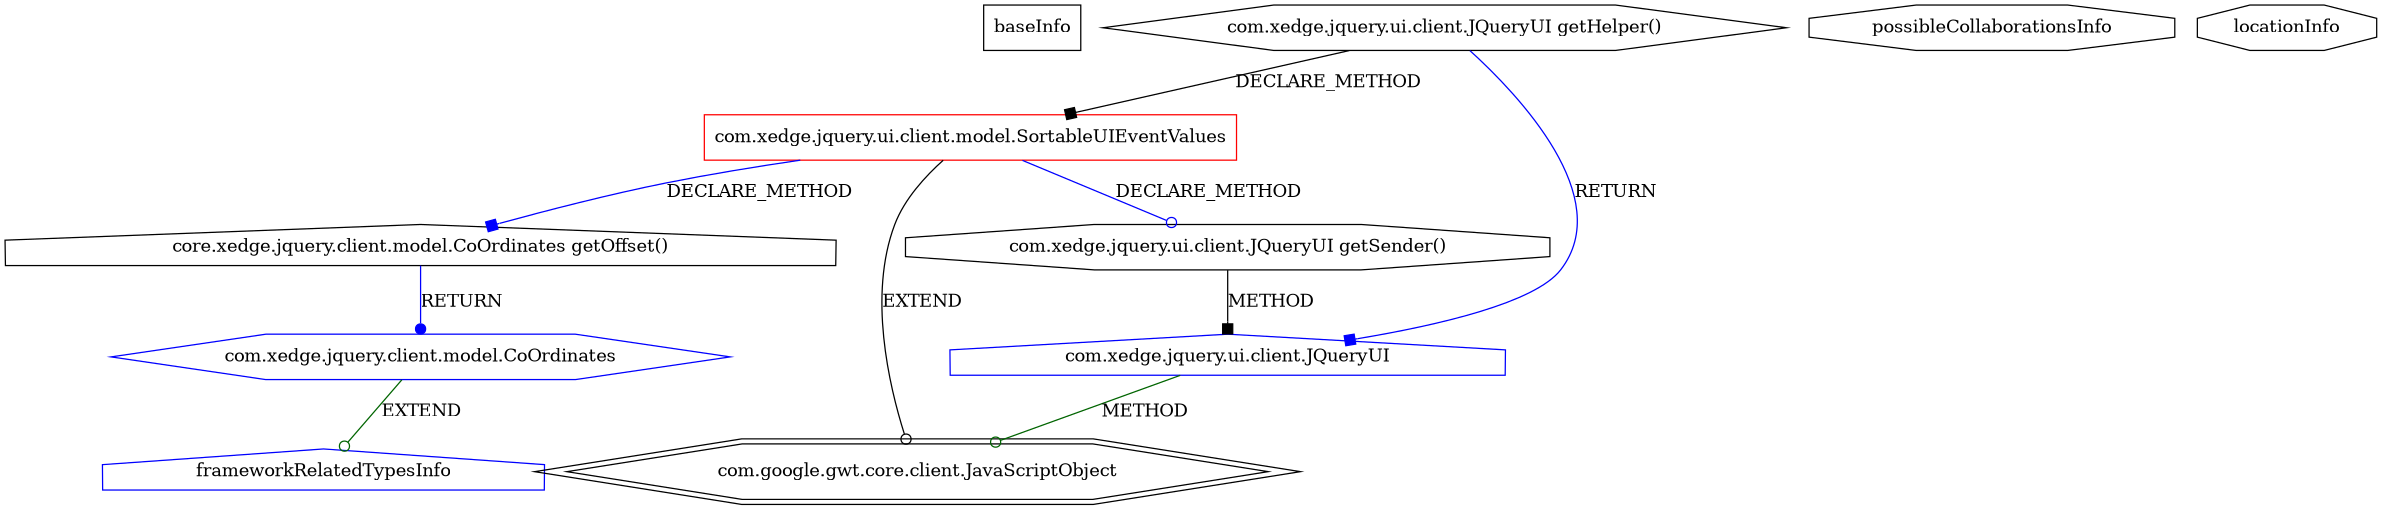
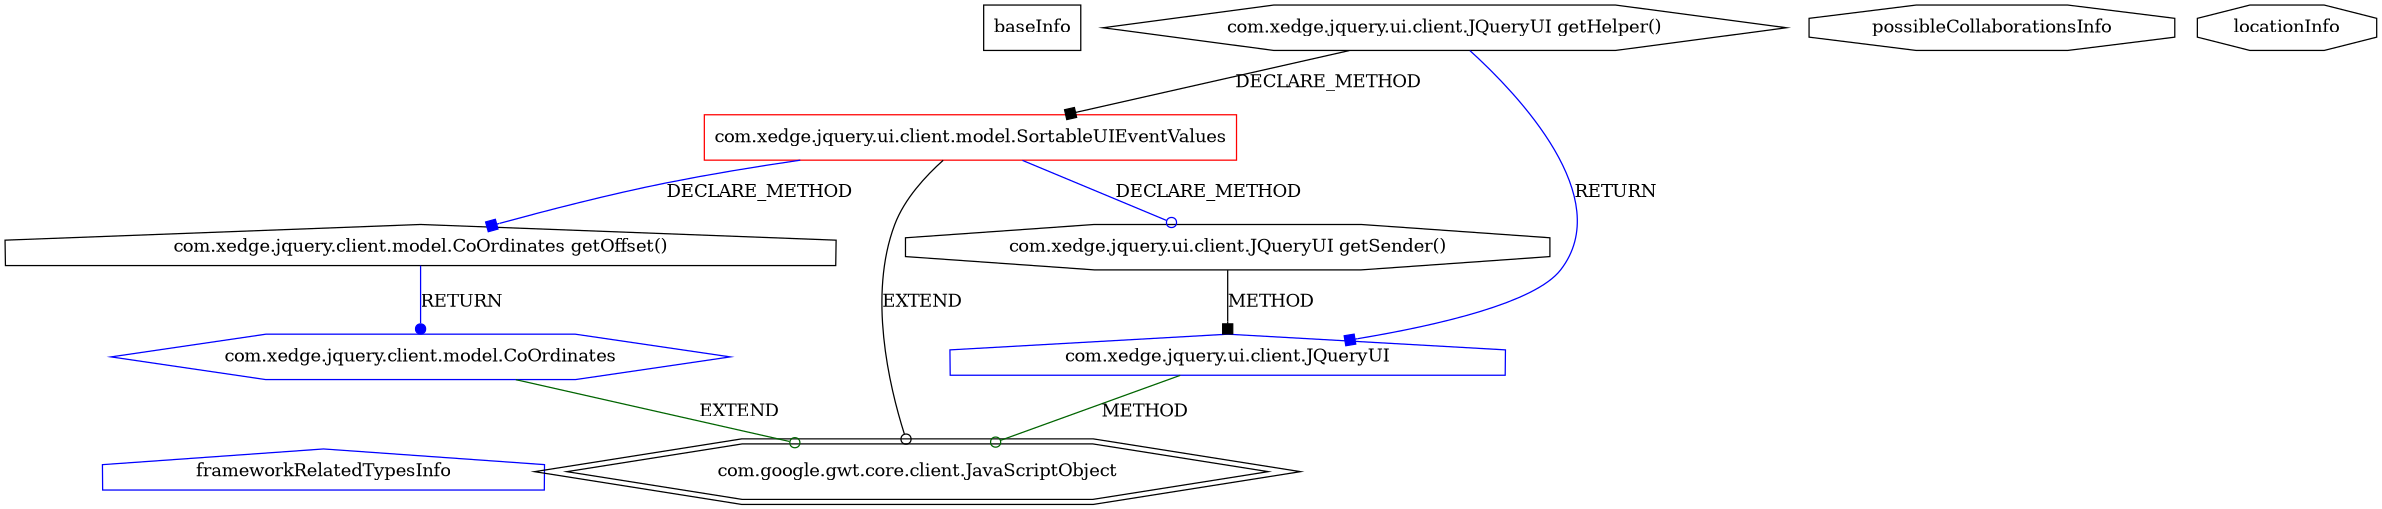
node "core.xedge.jquery.client.model.CoOrdinates getOffset()": label "core.xedge.jquery.client.model.CoOrdinates getOffset()" -> "com.xedge.jquery.client.model.CoOrdinates getOffset()"
edge "com.xedge.jquery.client.model.CoOrdinates" -> "frameworkRelatedTypesInfo": now "com.xedge.jquery.client.model.CoOrdinates" -> "com.google.gwt.core.client.JavaScriptObject"
